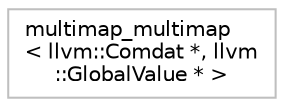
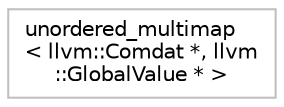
node "multimap_multimap < llvm::Comdat *, llvm ::GlobalValue * >": label "multimap_multimap < llvm::Comdat *, llvm ::GlobalValue * >" -> "unordered_multimap < llvm::Comdat *, llvm ::GlobalValue * >"
